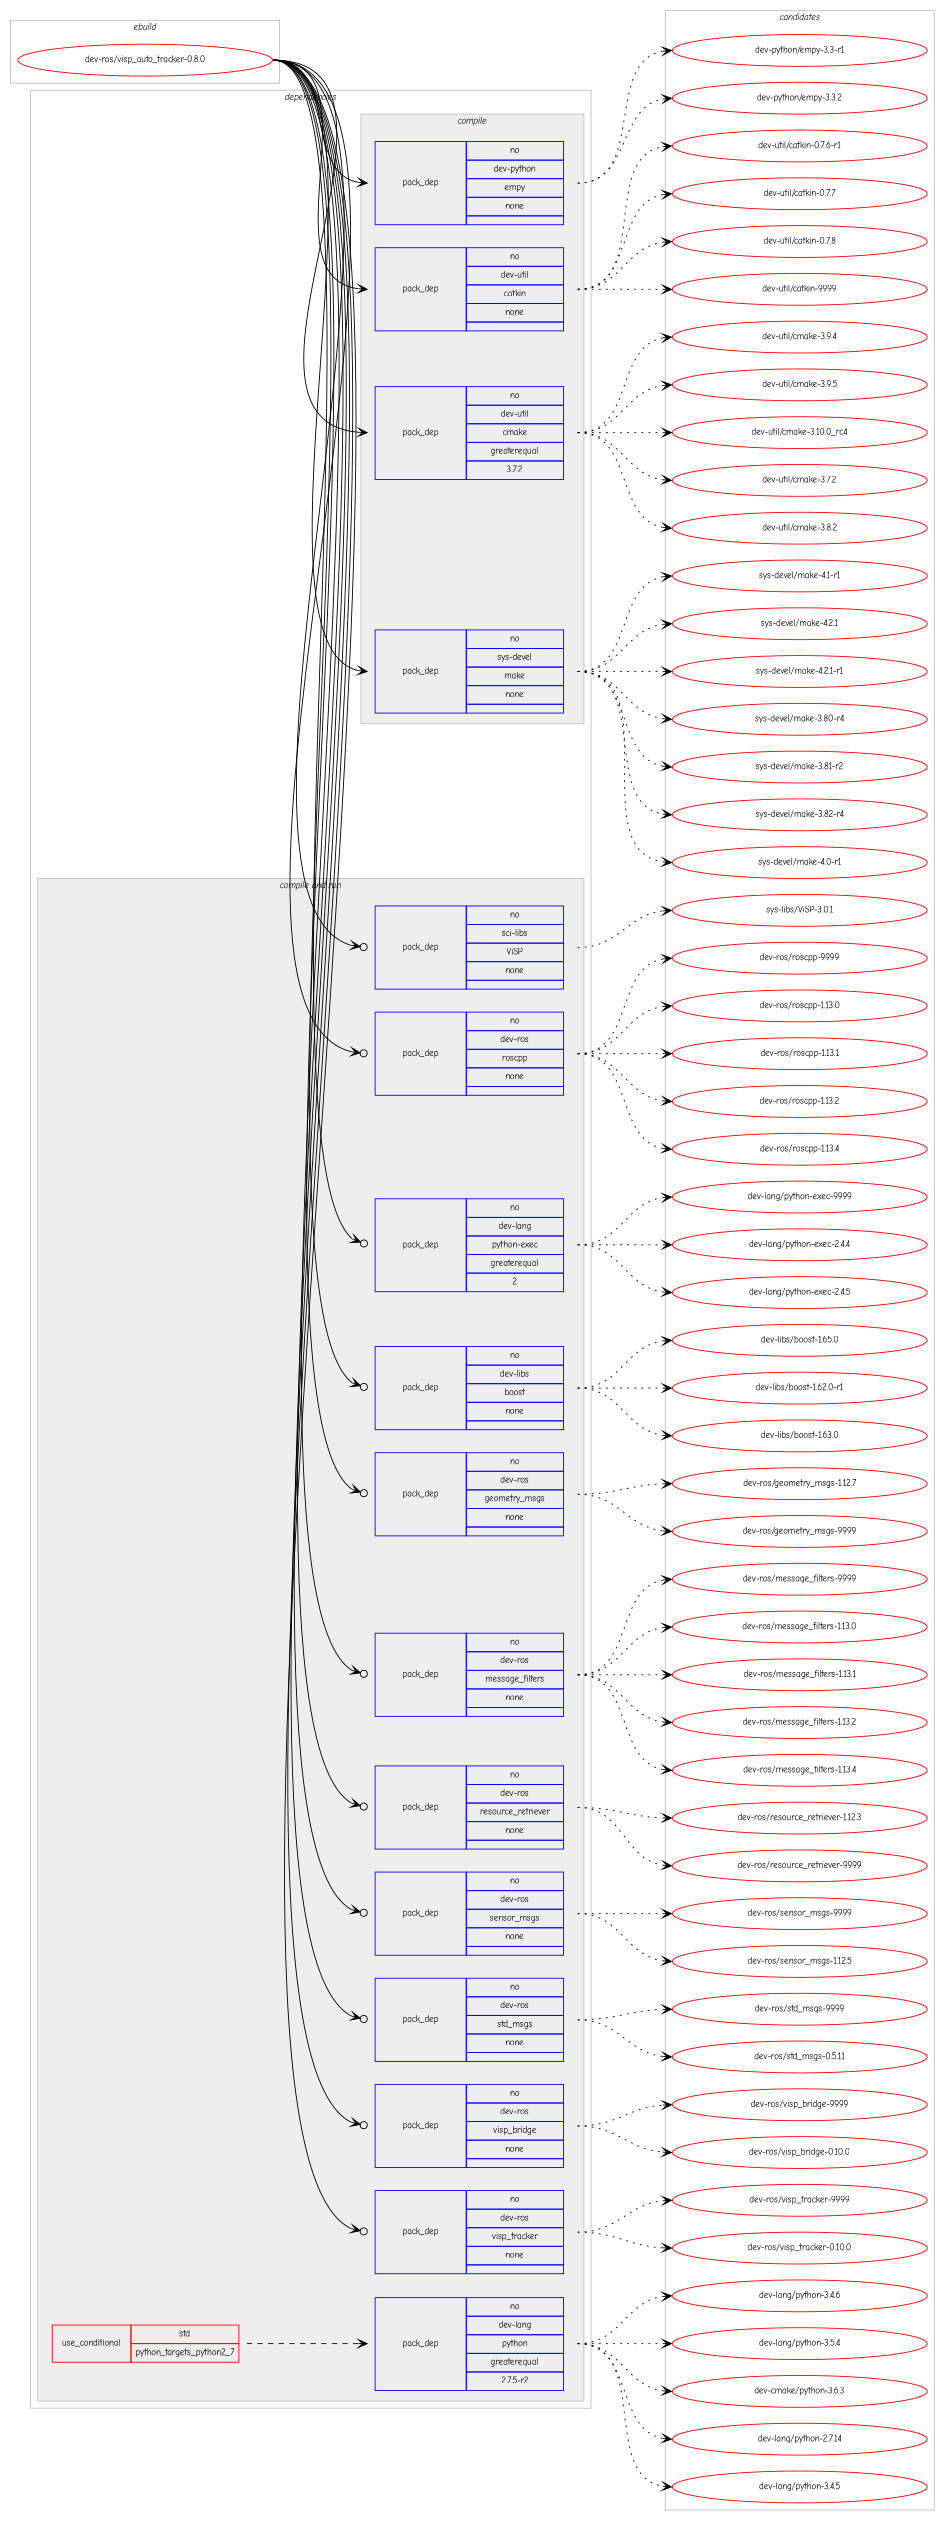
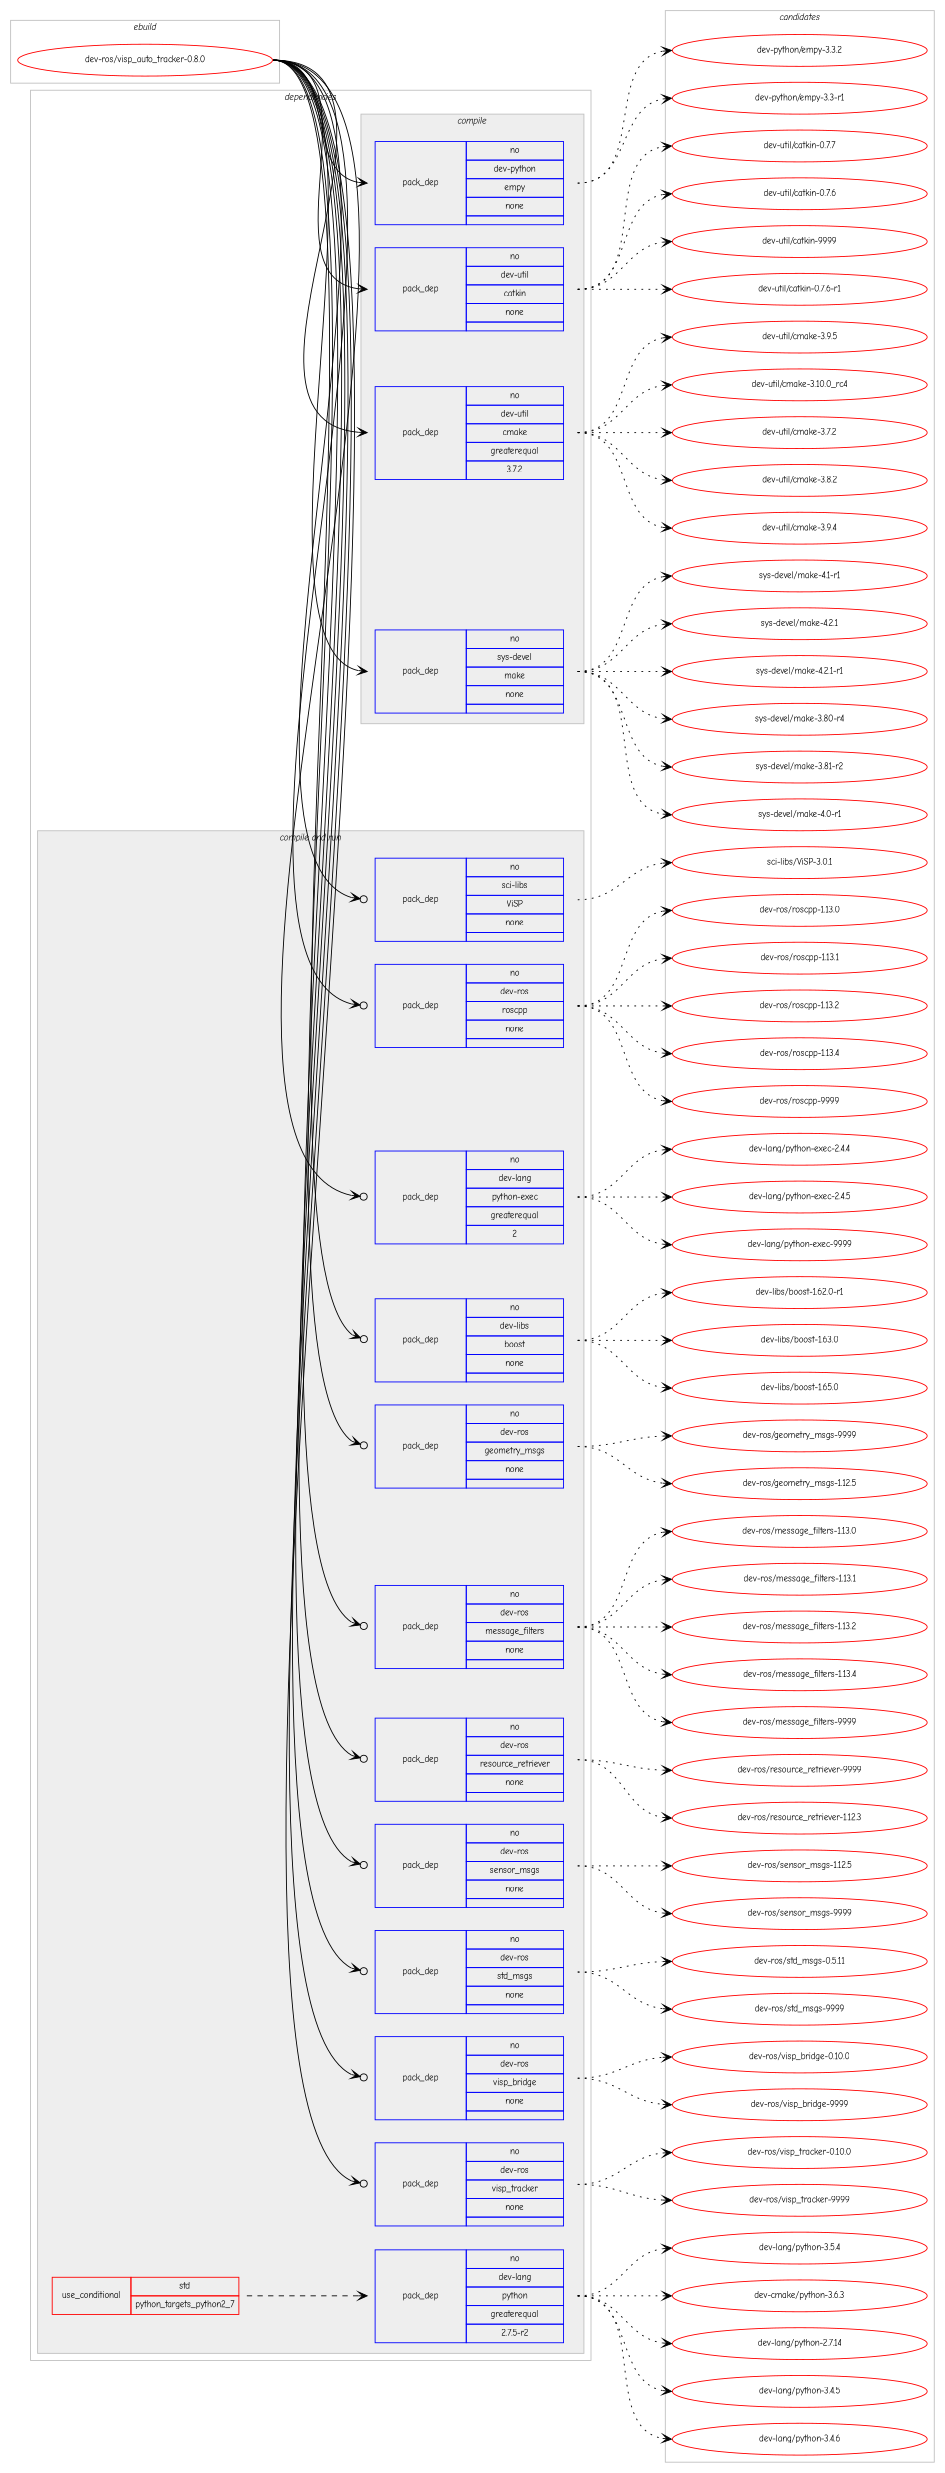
node "dev-util/catkin-0.7.8": label "dev-util/catkin-0.7.8" -> "dev-util/catkin-0.7.6"
node "sys-devel/make-3.82-r4": removed
node "sys-libs/ViSP-3.0.1": label "sys-libs/ViSP-3.0.1" -> "sci-libs/ViSP-3.0.1"
node "dev-ros/geometry_msgs-1.12.7": label "dev-ros/geometry_msgs-1.12.7" -> "dev-ros/geometry_msgs-1.12.5"
